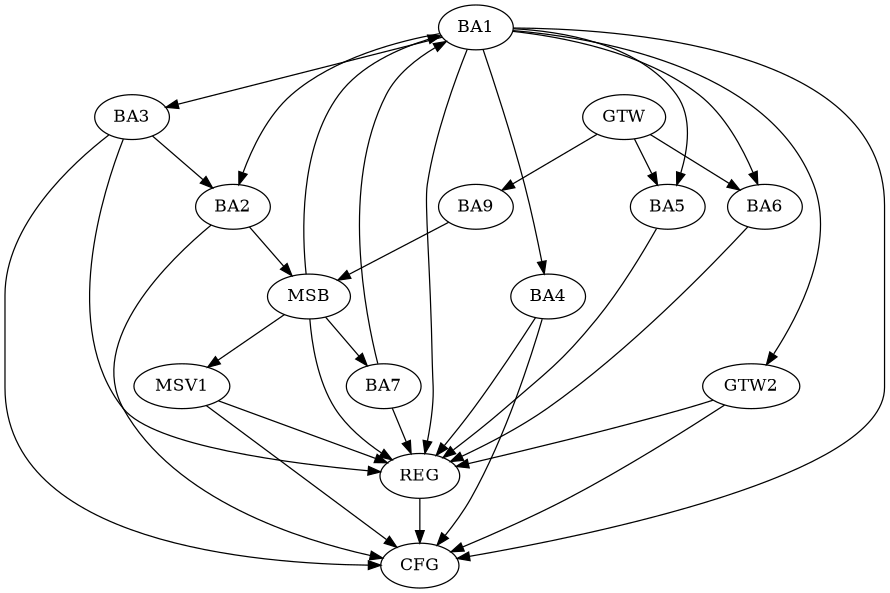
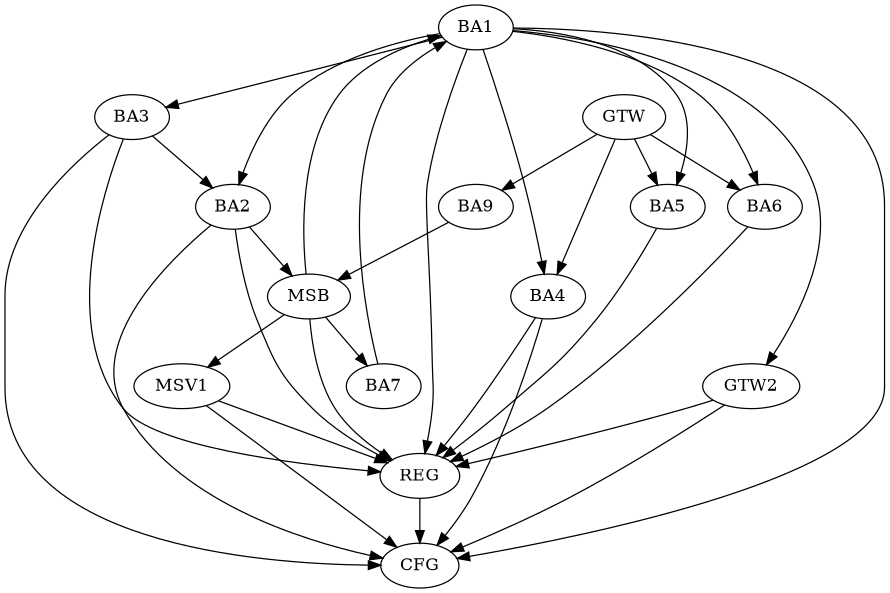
edge "GTW" -> "BA4": added
edge "BA7" -> "REG": now "BA2" -> "REG"
